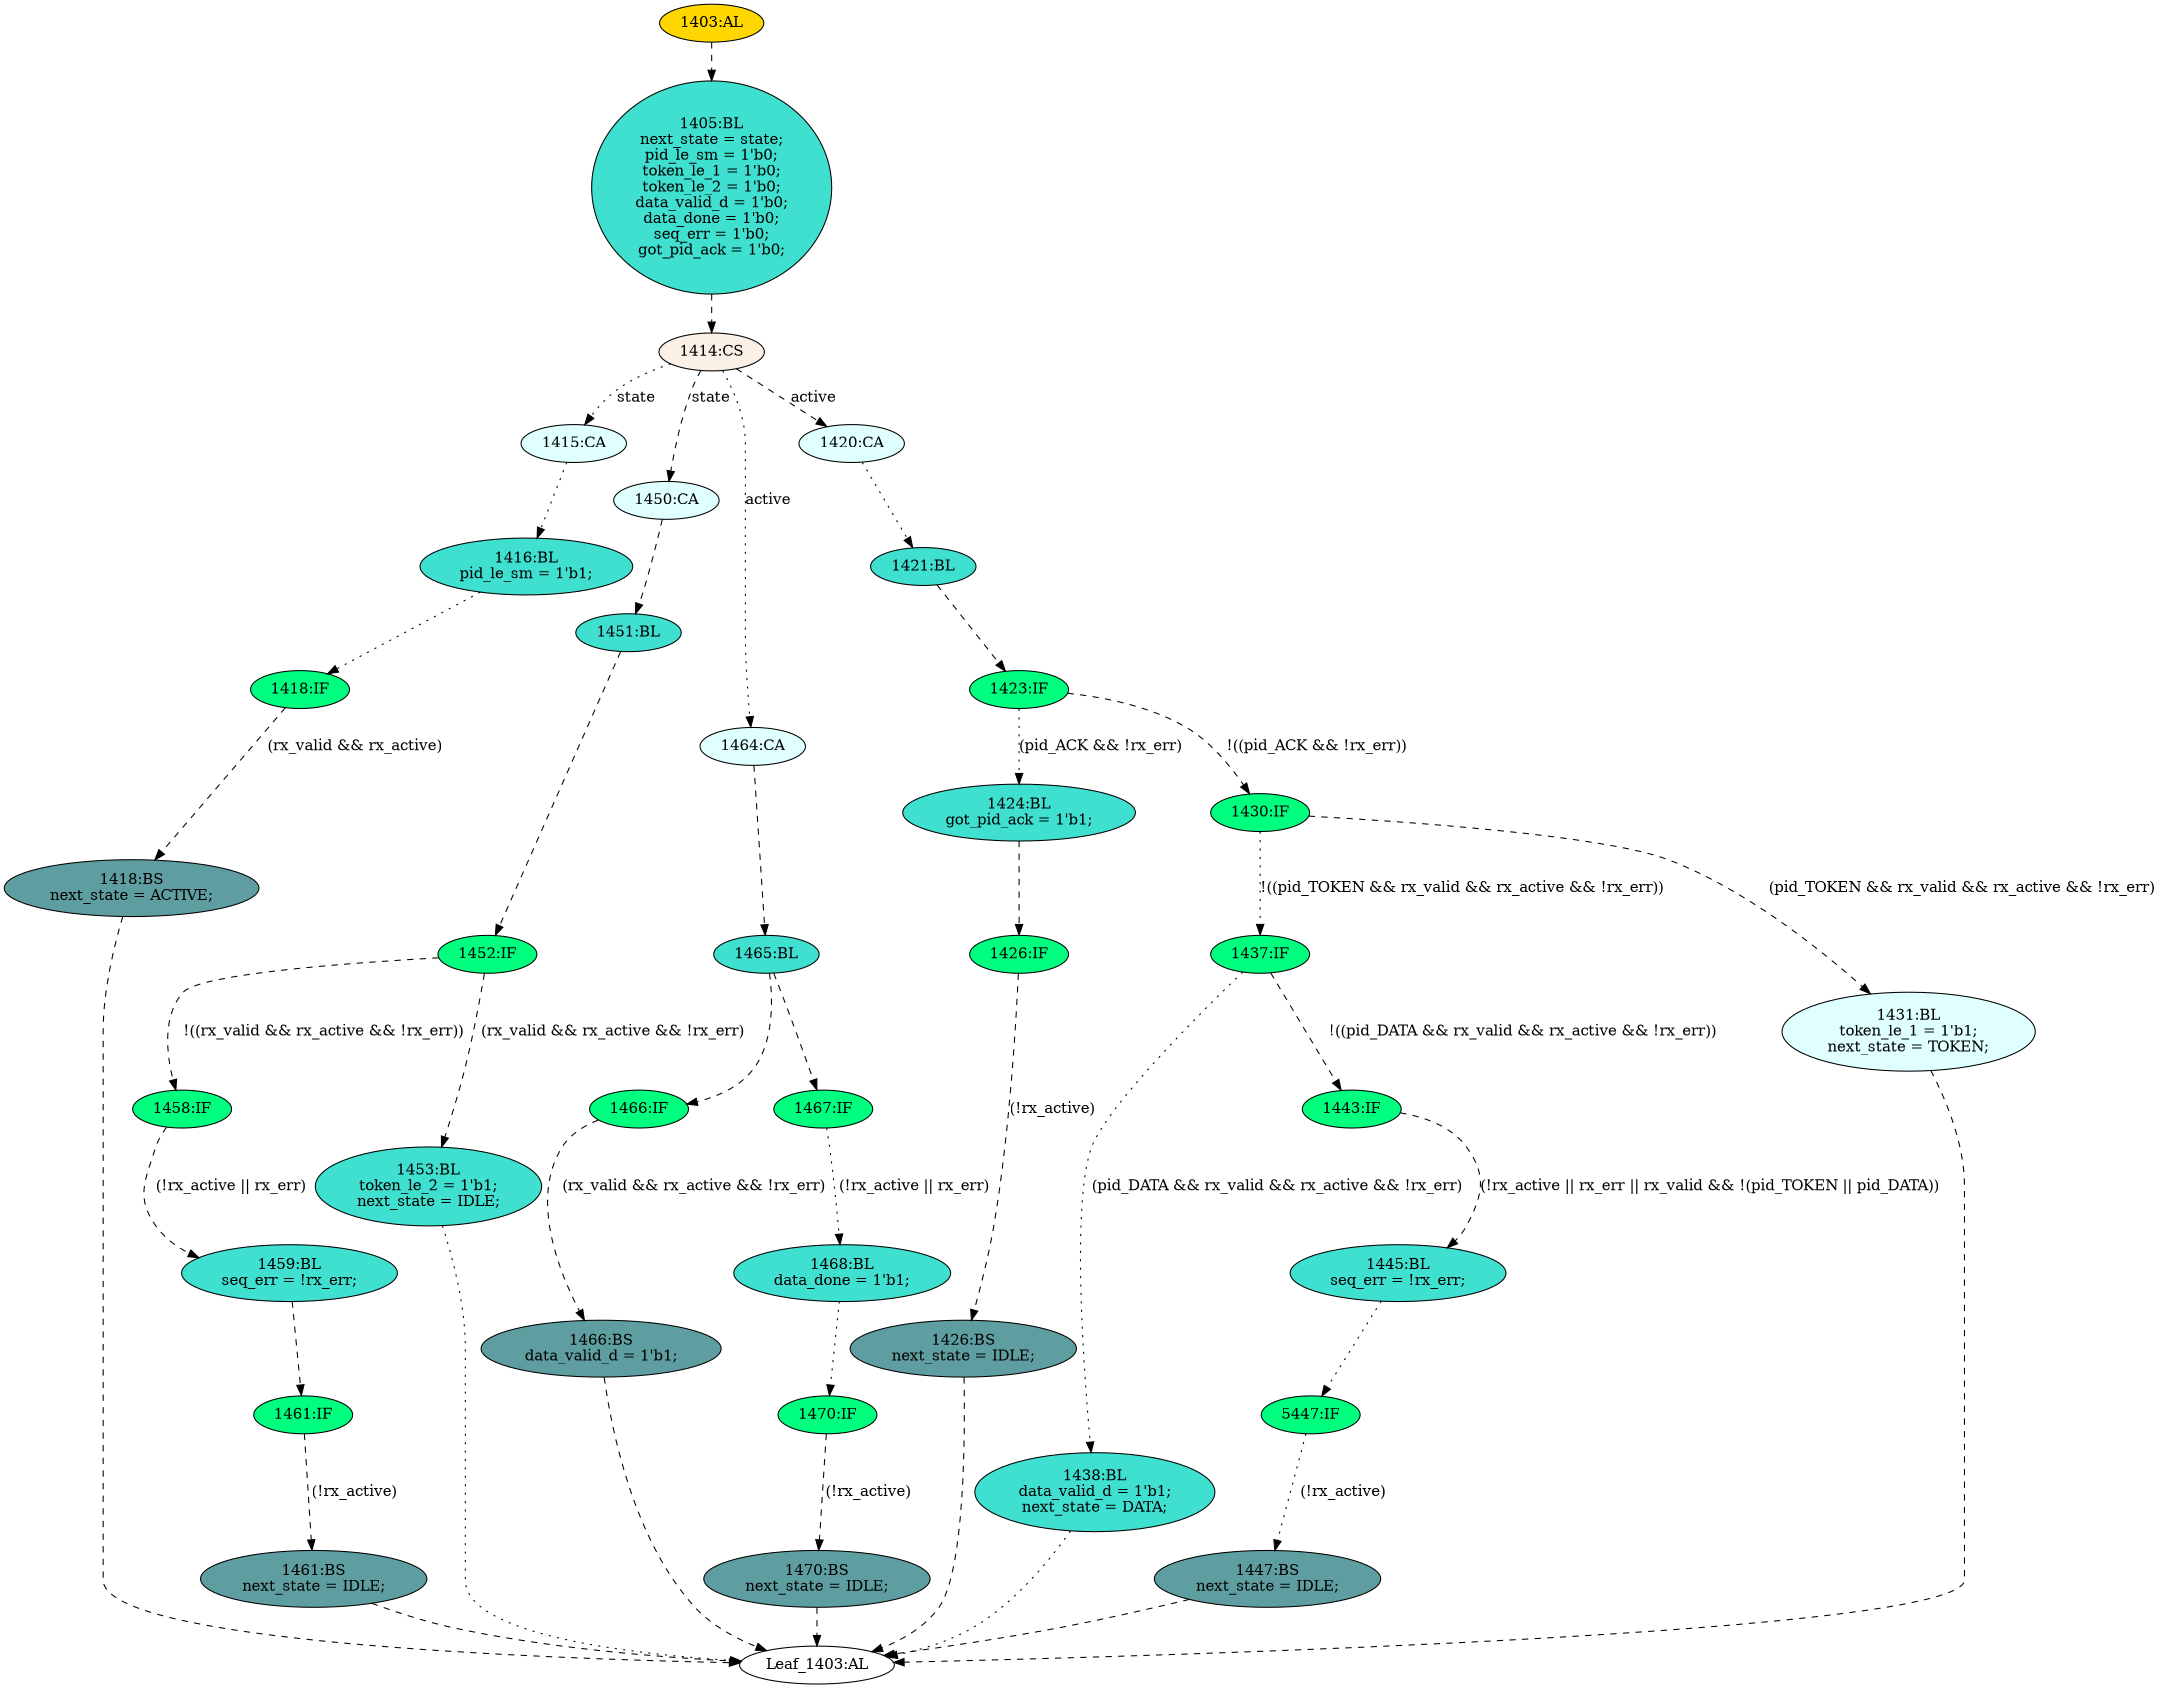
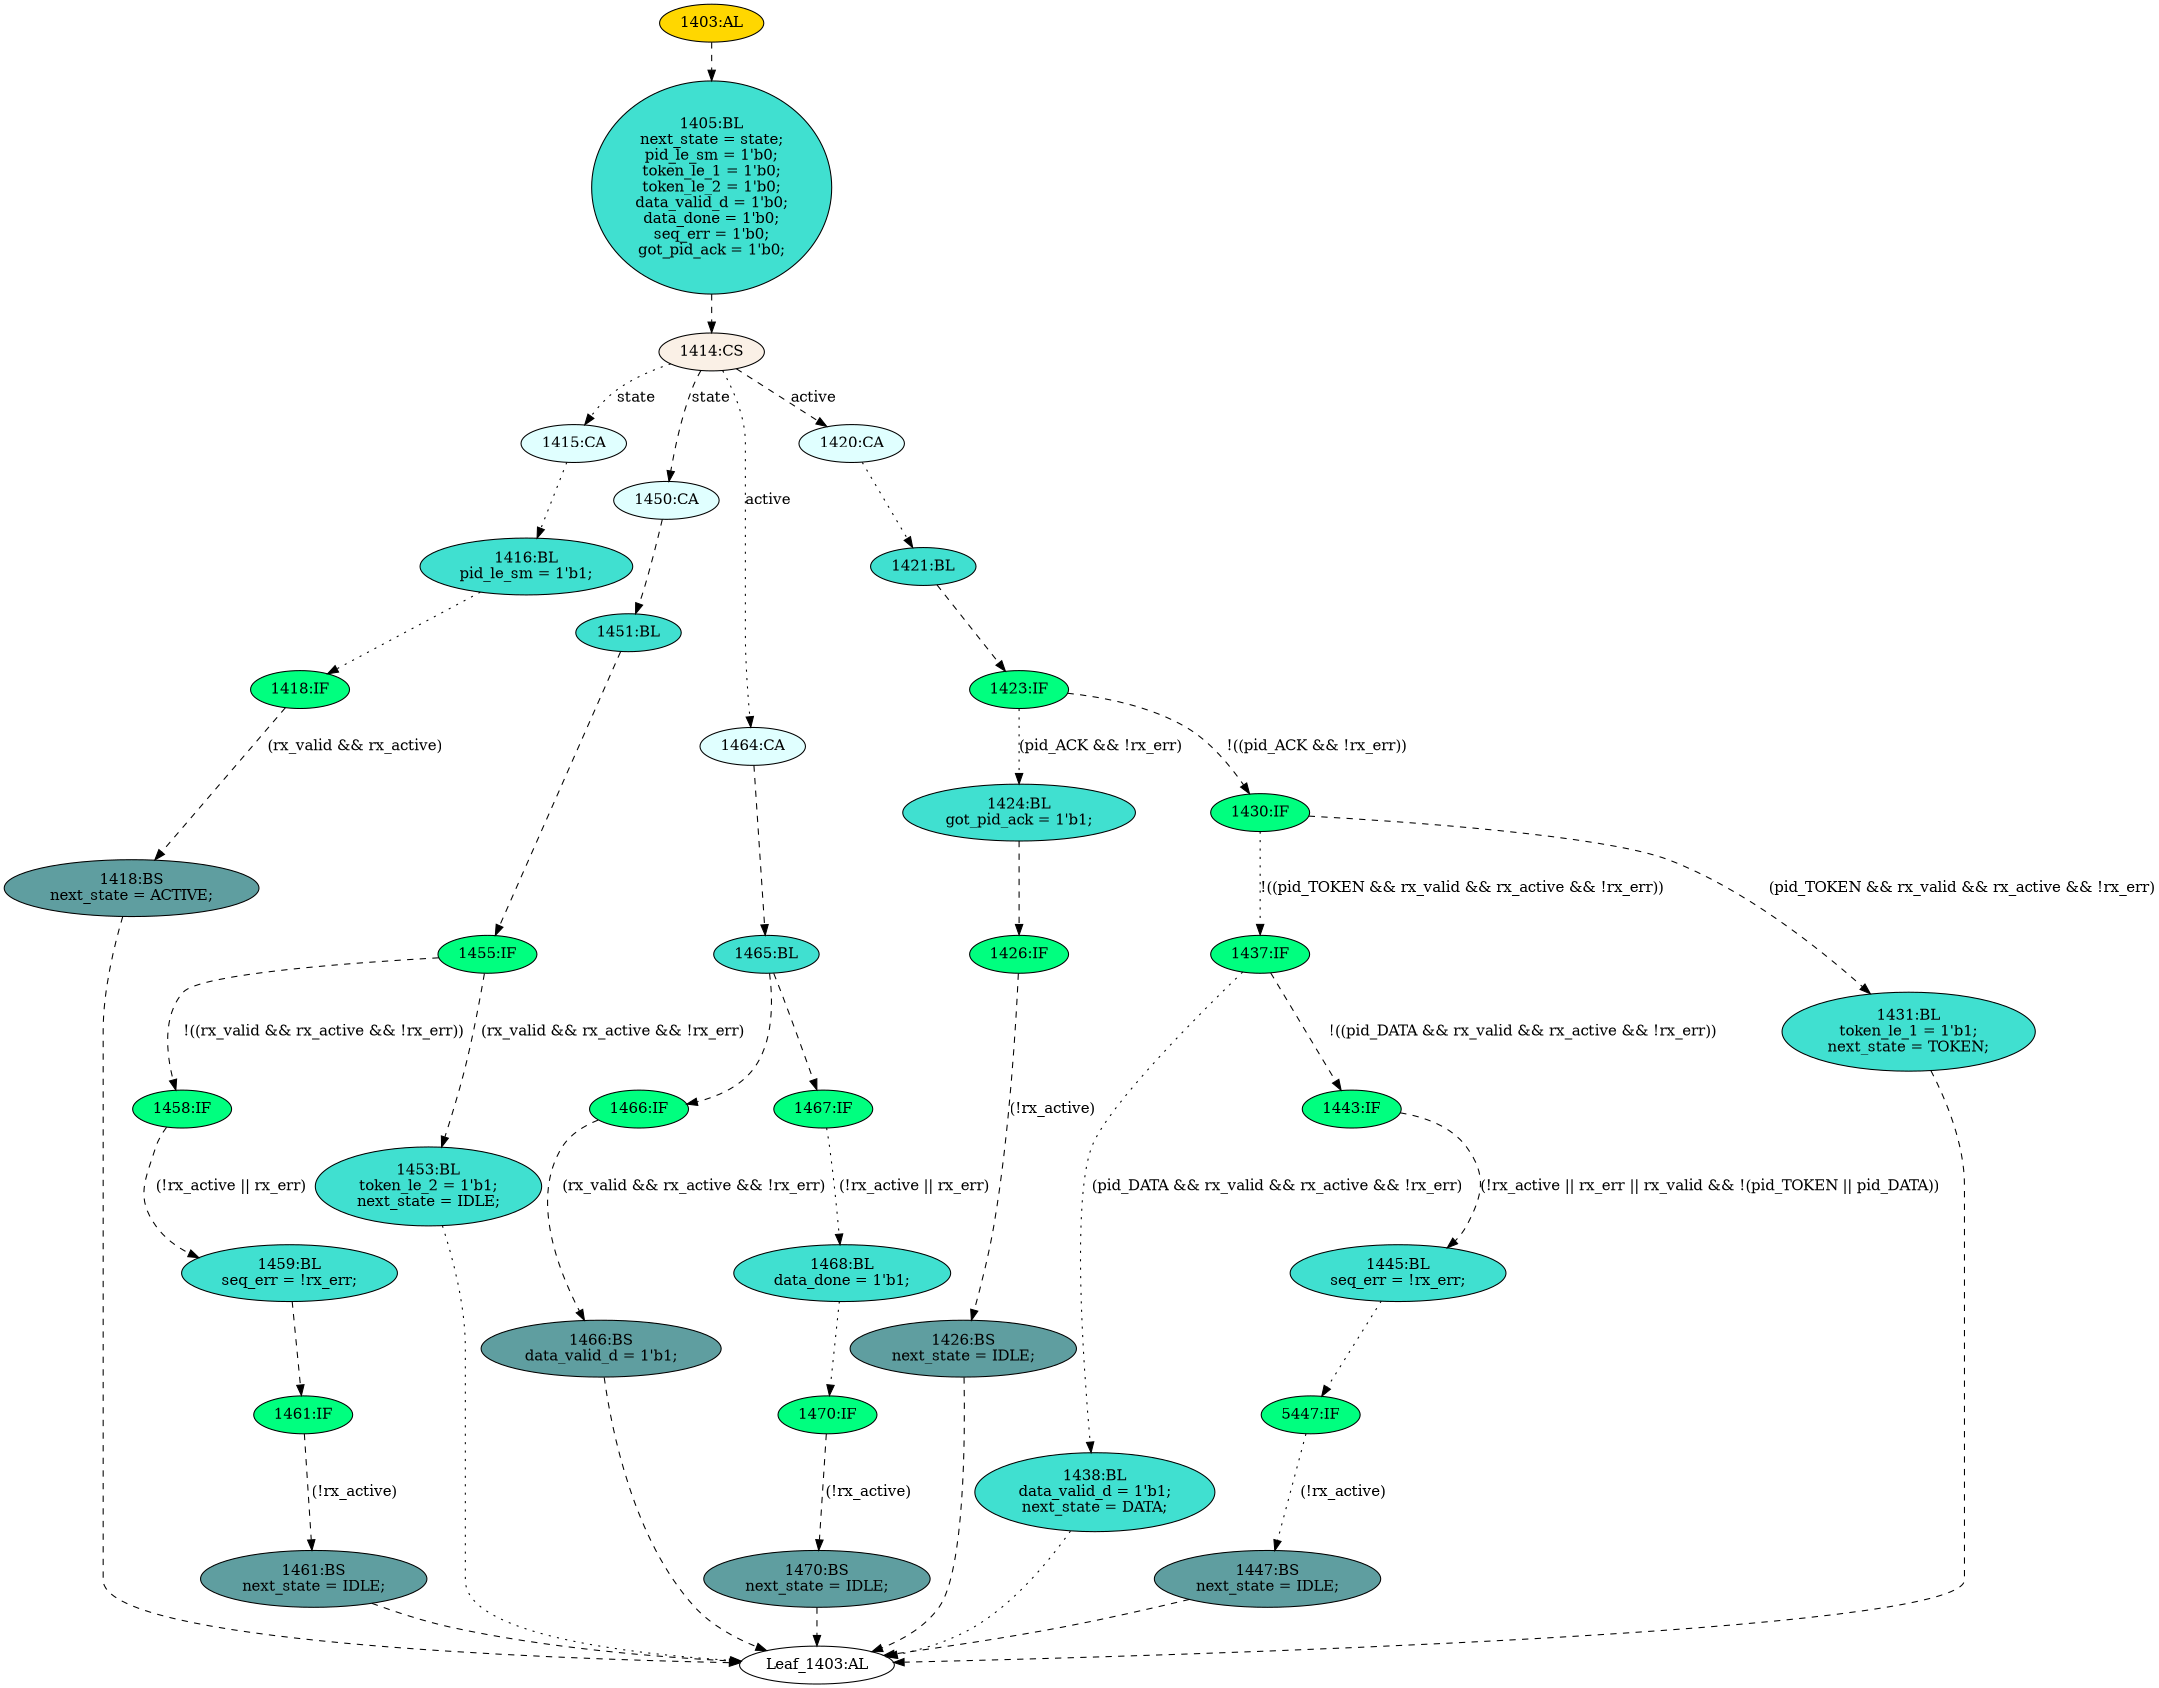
node "1452:IF": label "1452:IF" -> "1455:IF"
node "1431:BL token_le_1 = 1'b1; next_state = TOKEN;": fillcolor lightcyan -> turquoise
